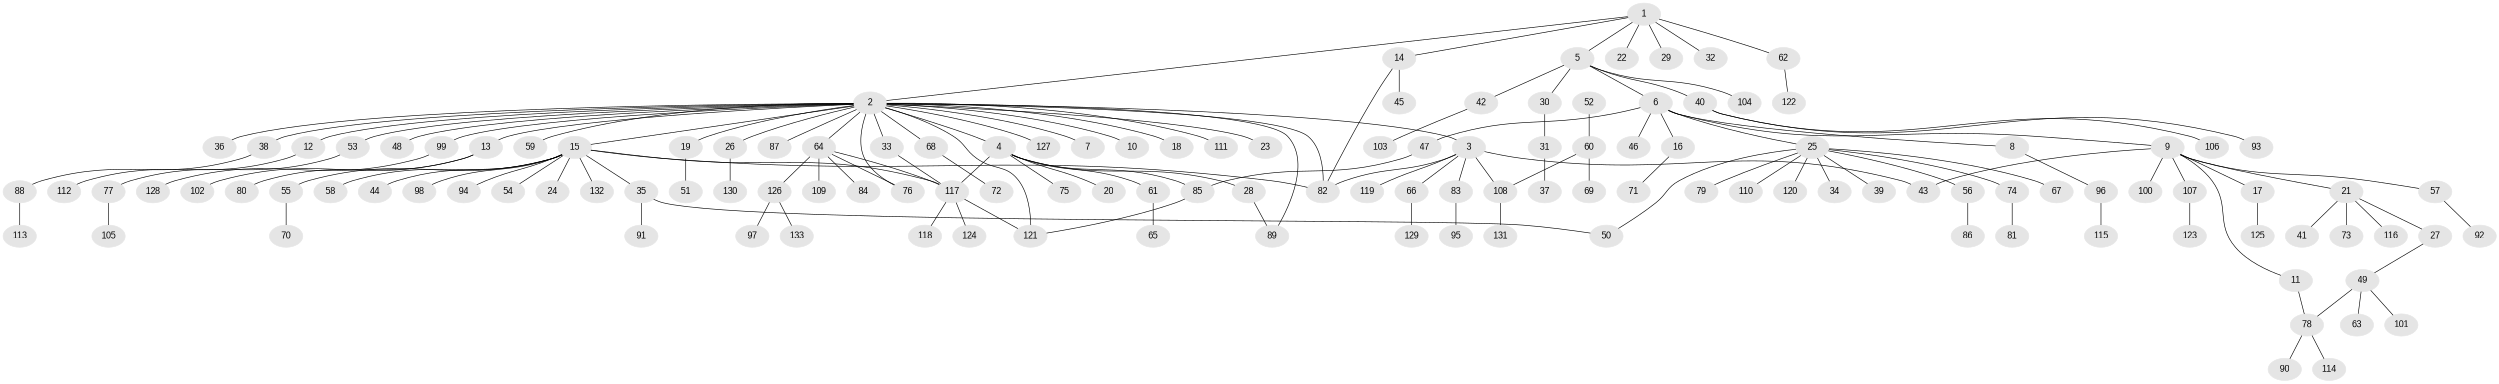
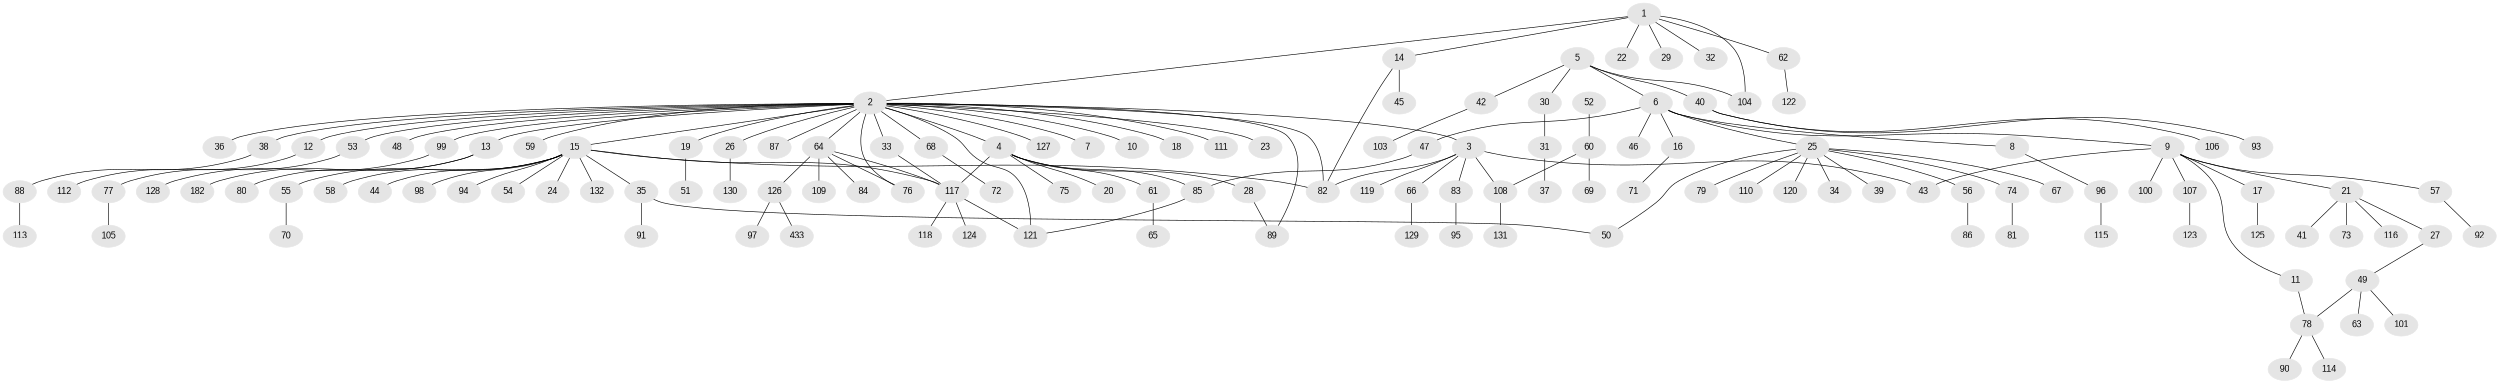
edge "1" -- "5": now "1" -- "104"
node "102": label "102" -> "182"
node "133": label "133" -> "433"
